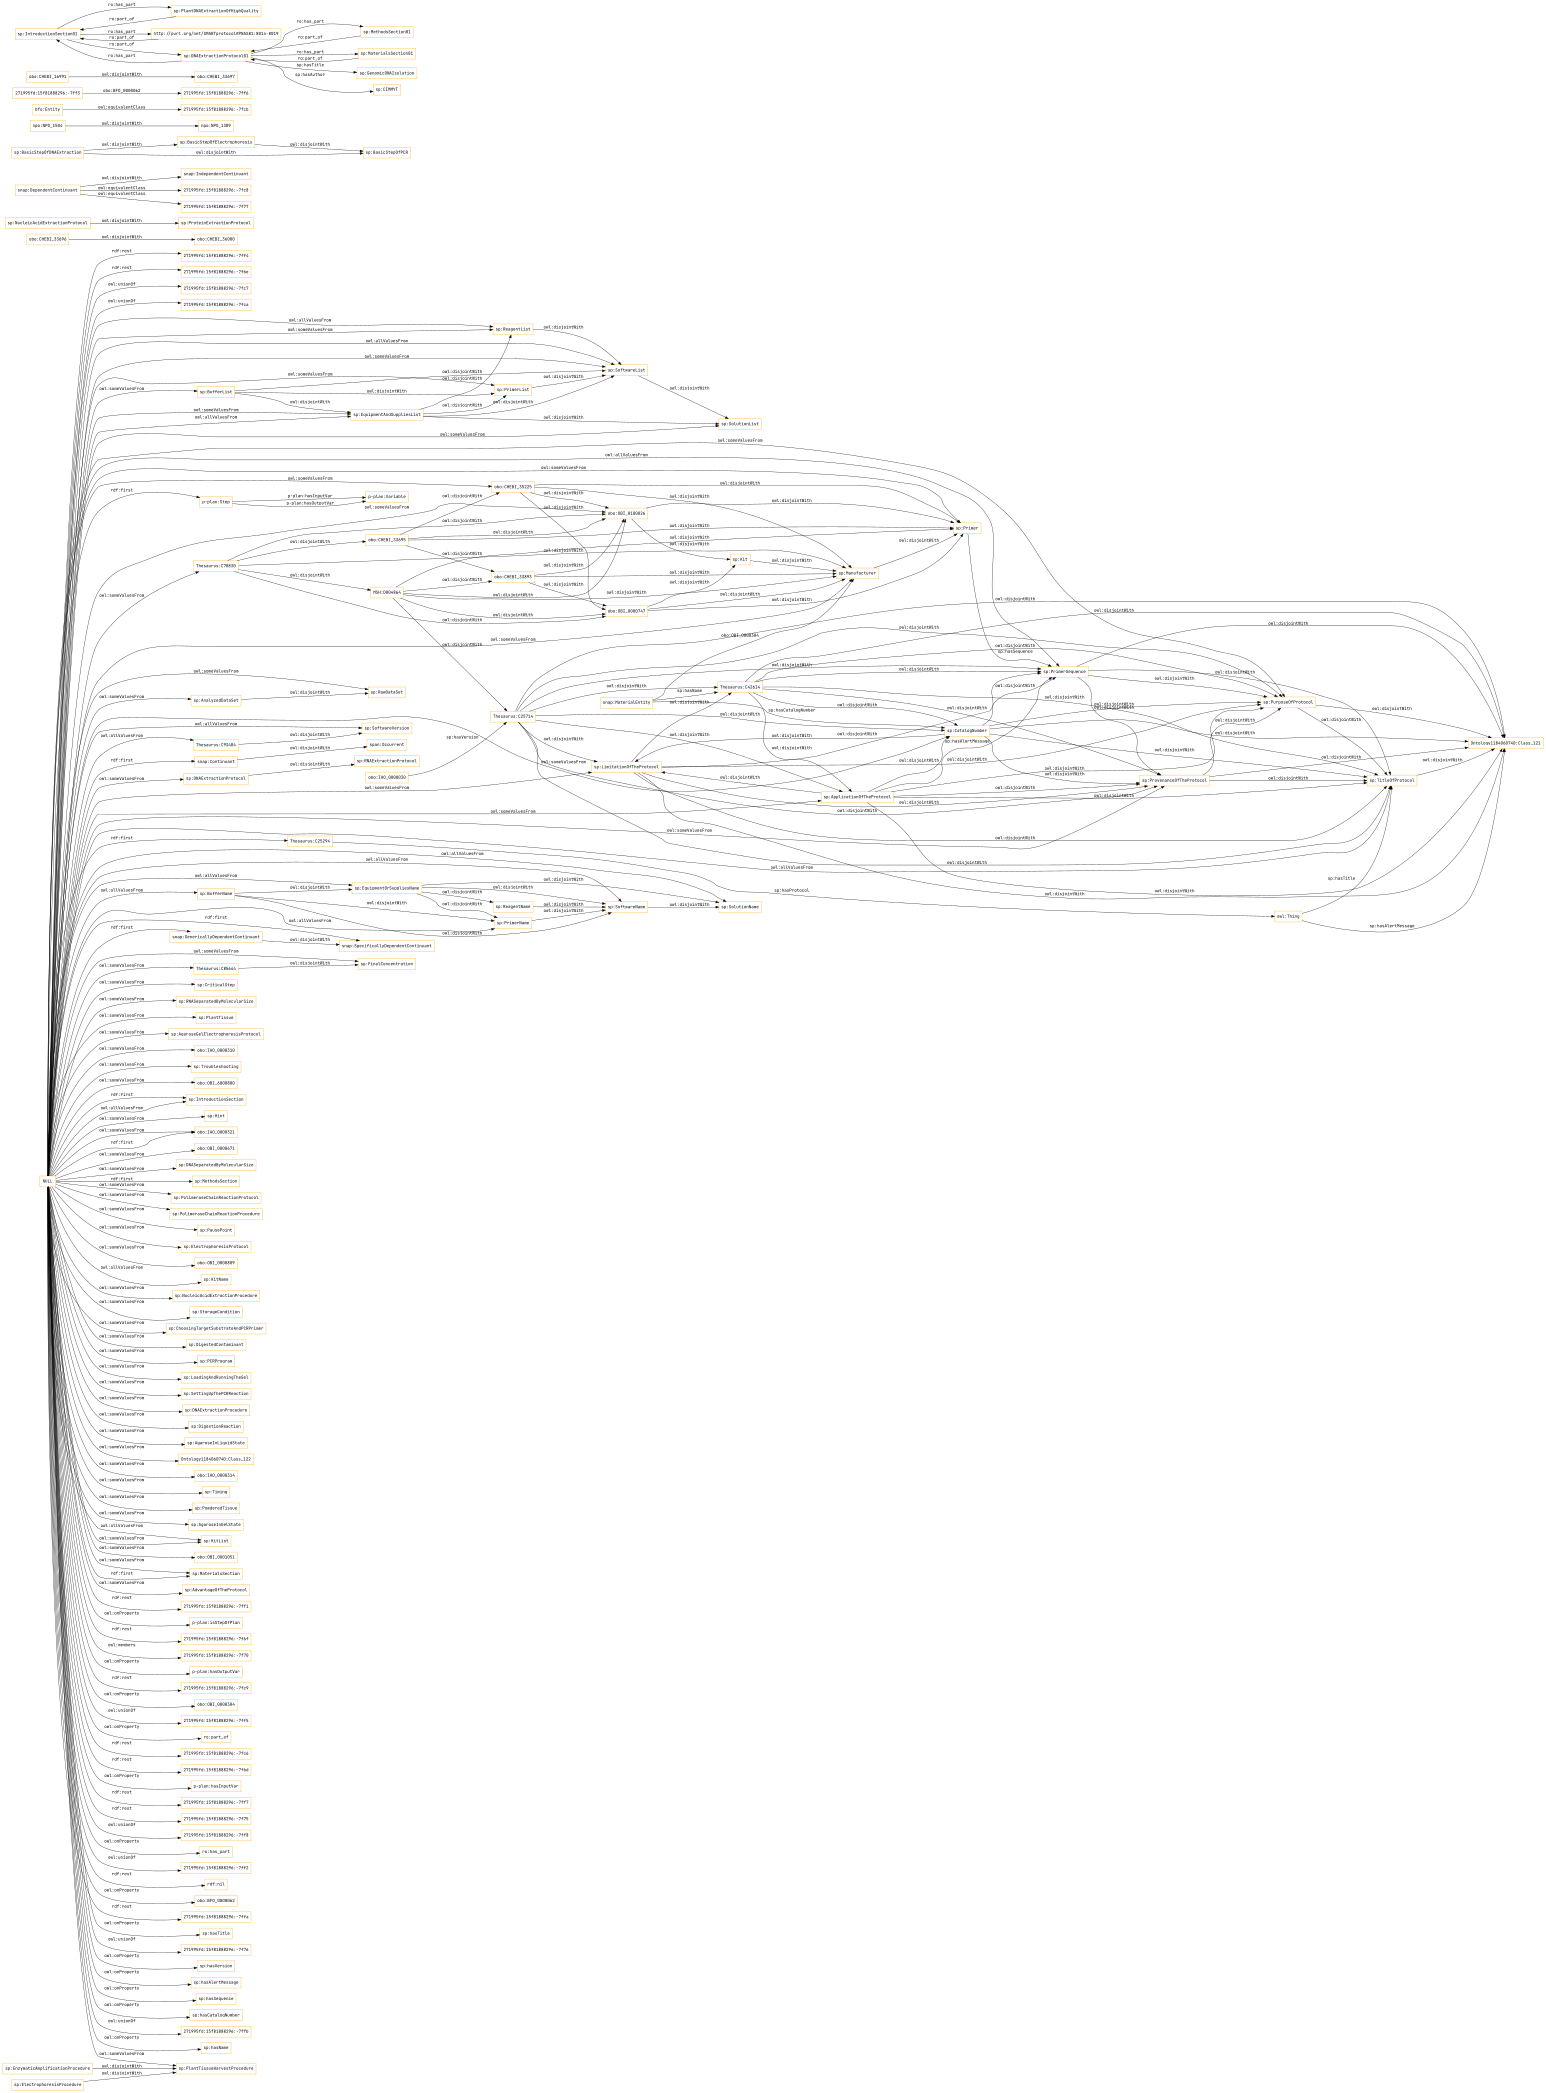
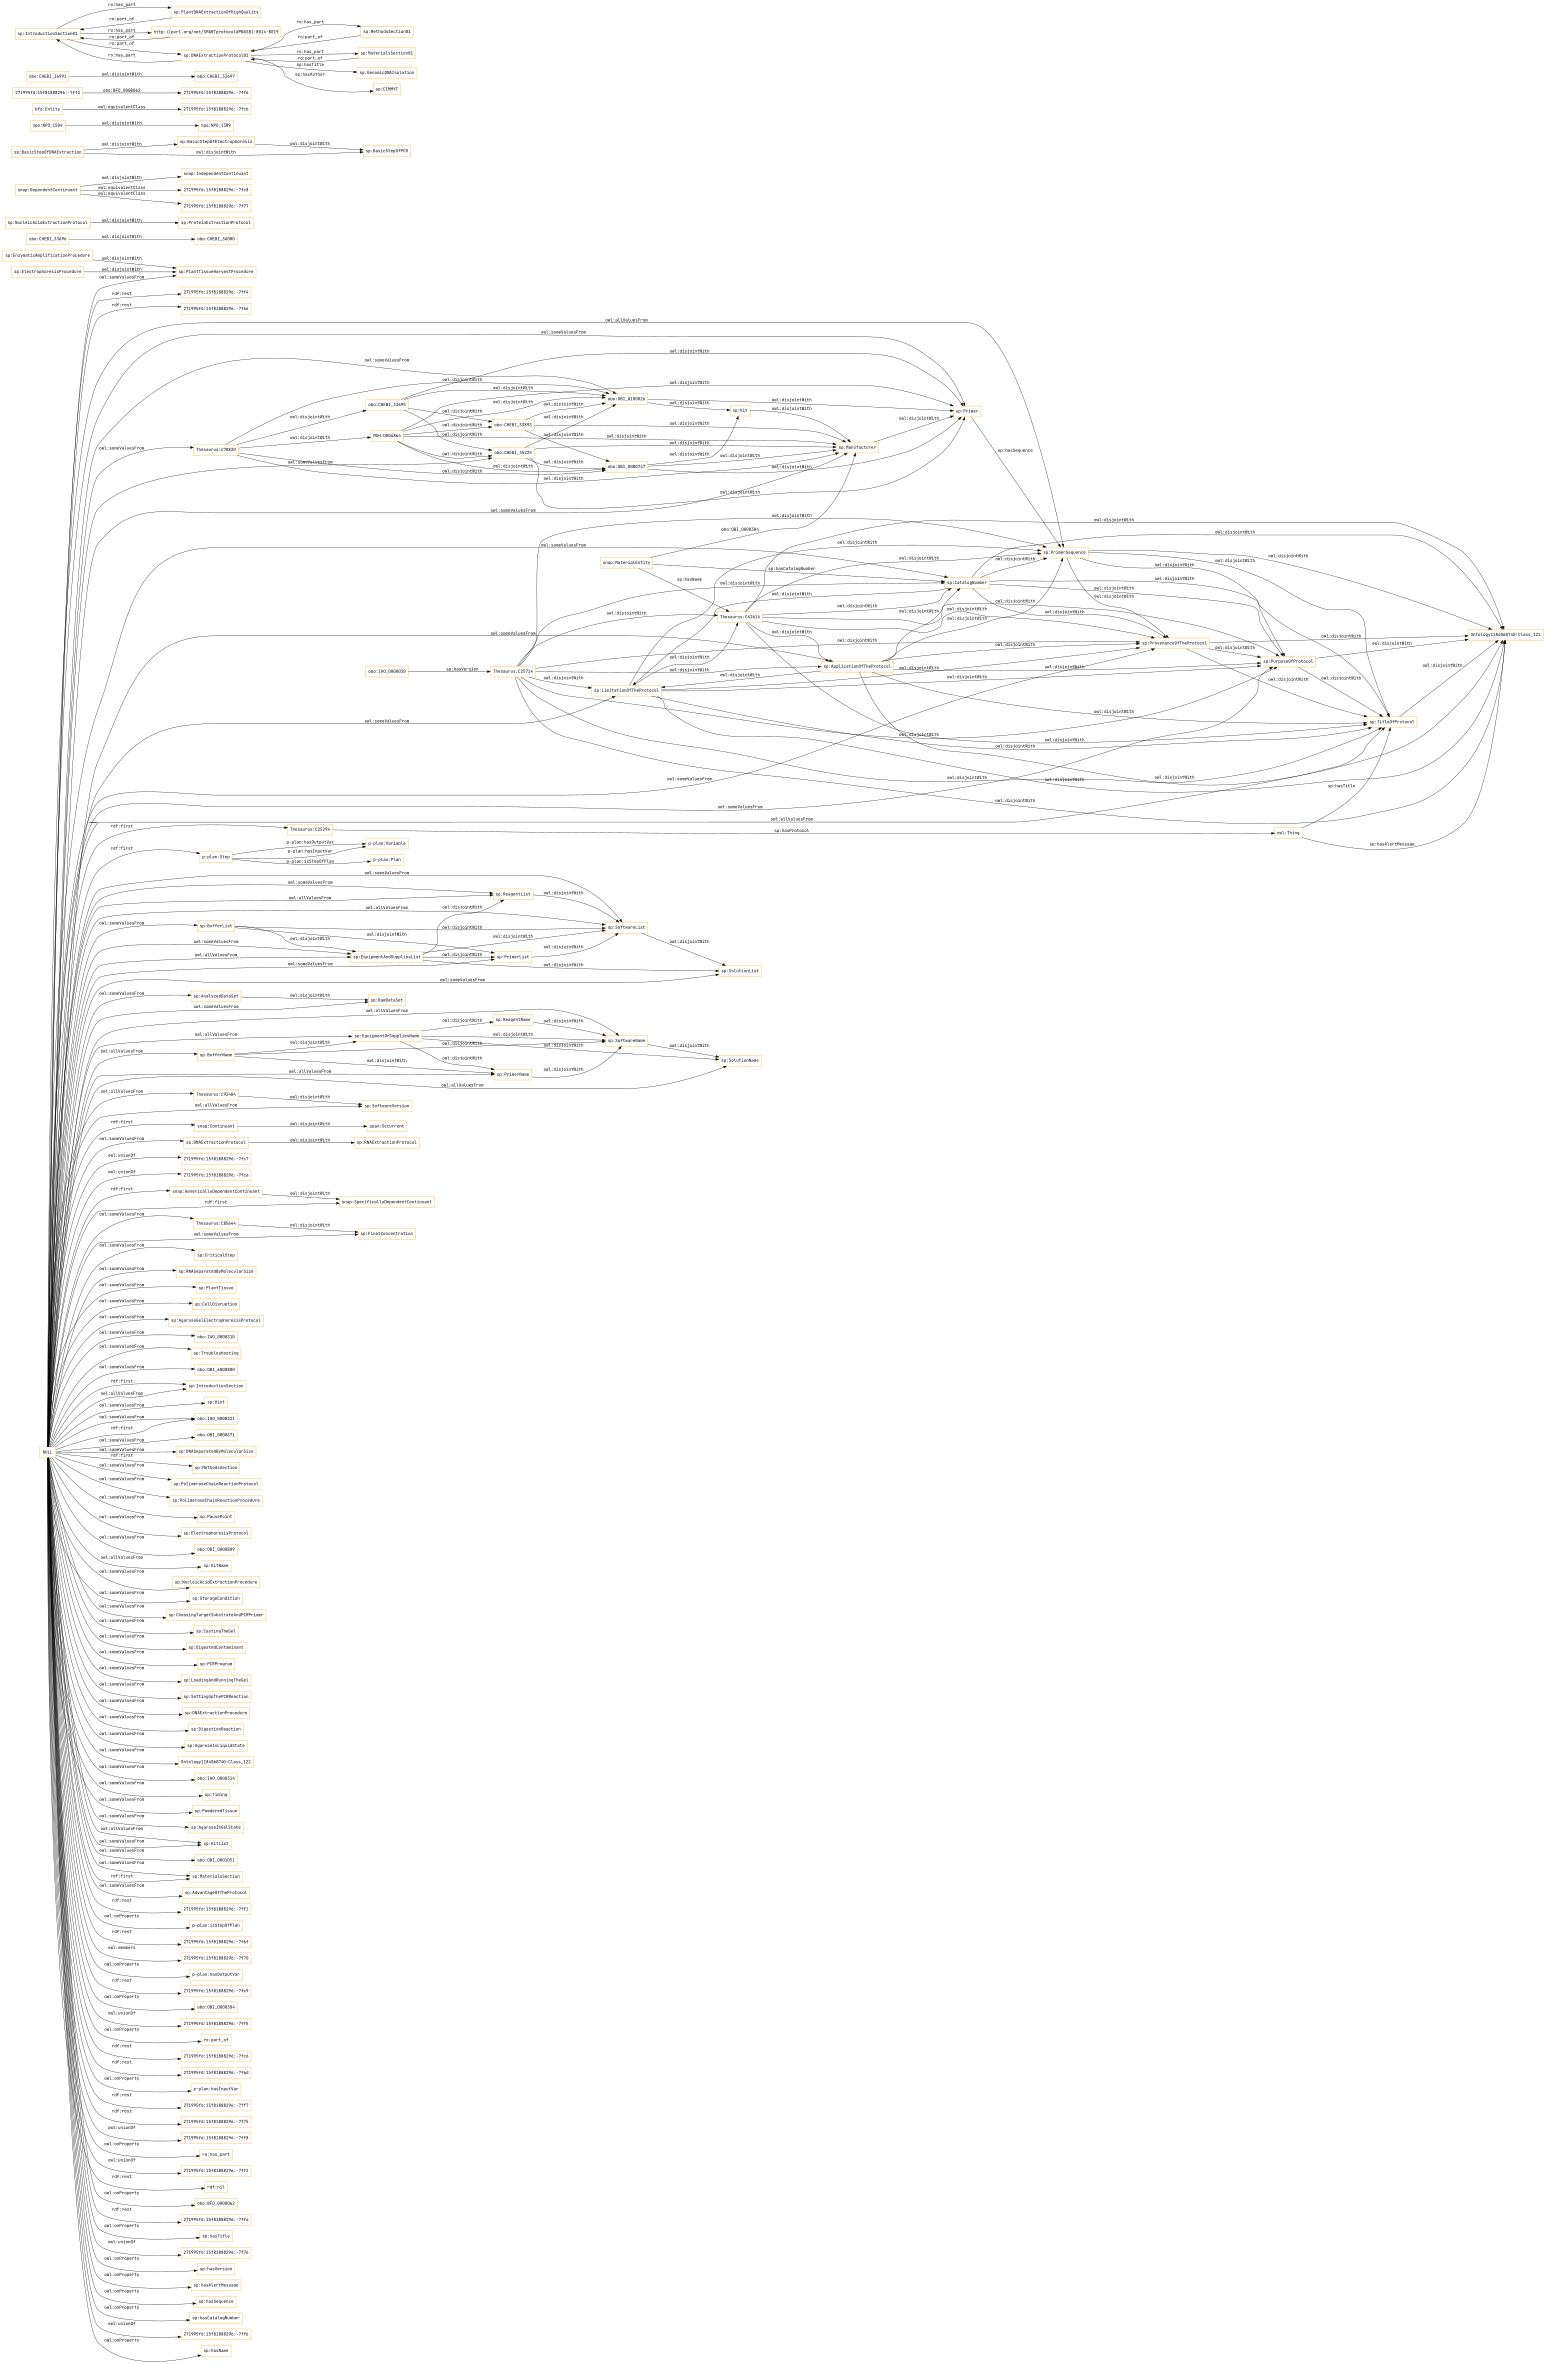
edge "MSH:D004864" -> "Thesaurus:C25714": now "MSH:D004864" -> "obo:CHEBI_35225"
edge "sp:ApplicationOfTheProtocol" -> "sp:PrimerSequence": label "sp:hasAlertMessage" -> "owl:disjointWith"
node "p-plan:Plan": added
node "sp:CellDisruption": added
node "sp:CastingTheGel": added
